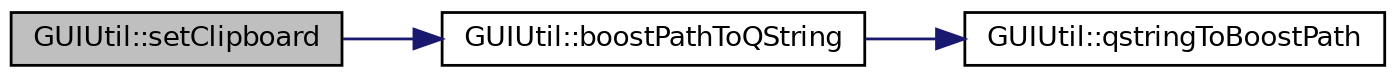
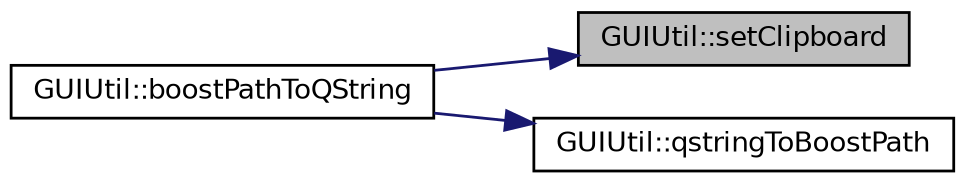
edge "GUIUtil::setClipboard" -> "GUIUtil::boostPathToQString": reversed
